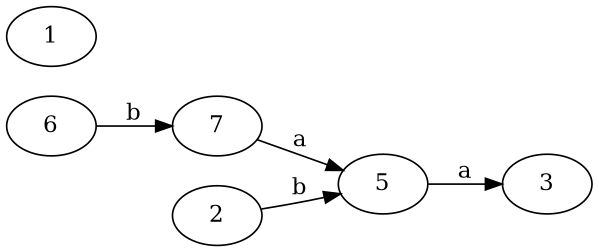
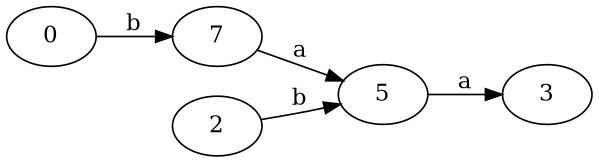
node "1": removed
node "6": label "6" -> "0"
